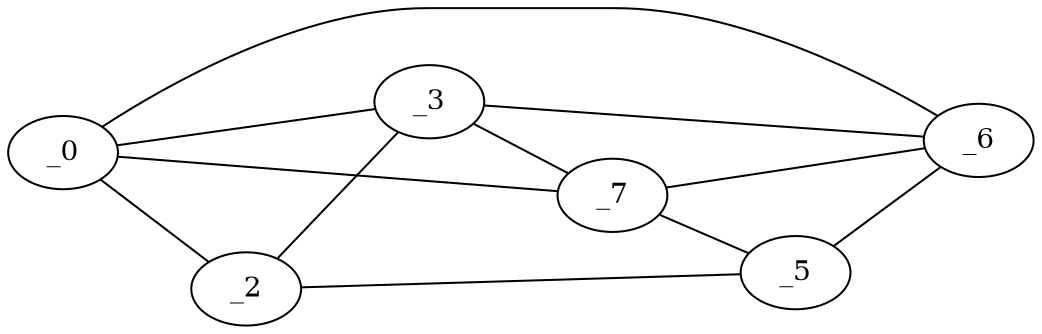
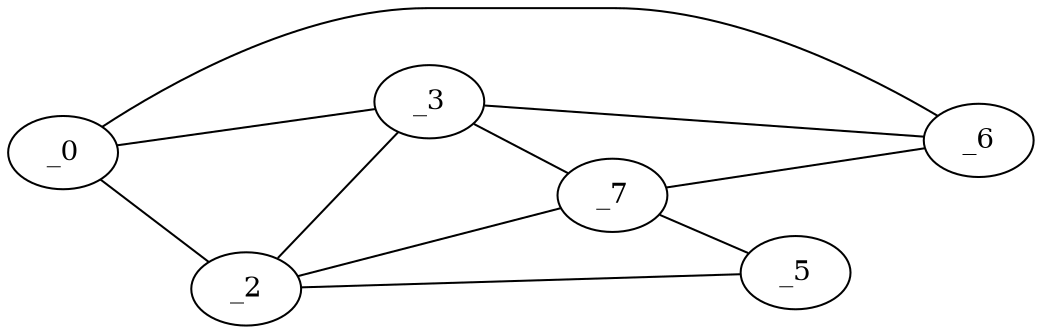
edge "_0" -- "_7": now "_2" -- "_7"
edge "_6" -- "_5": removed
